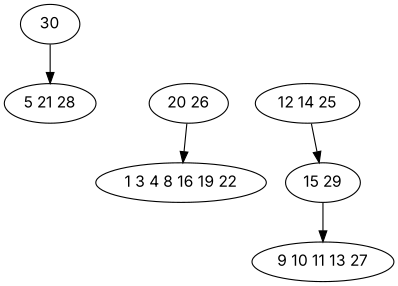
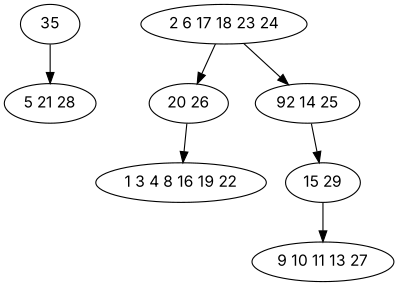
node "30": label "30" -> "35"
node "2 6 17 18 23 24": added
node "12 14 25": label "12 14 25" -> "92 14 25"
